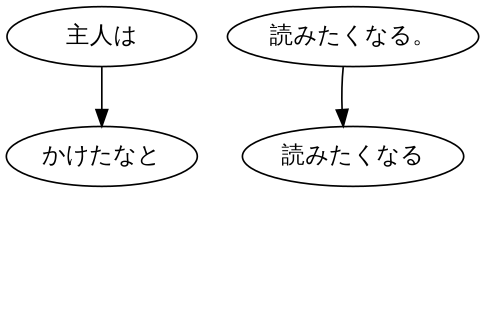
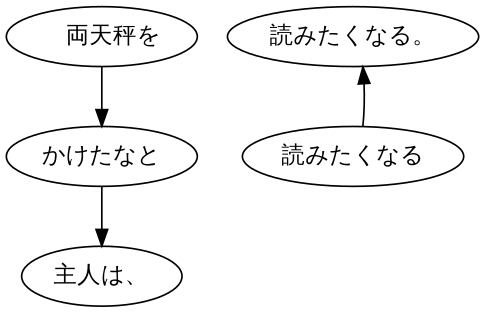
node "主人は": label "主人は" -> "両天秤を"
edge "読みたくなる。" -> "読みたくなる": reversed
node "主人は、": added
